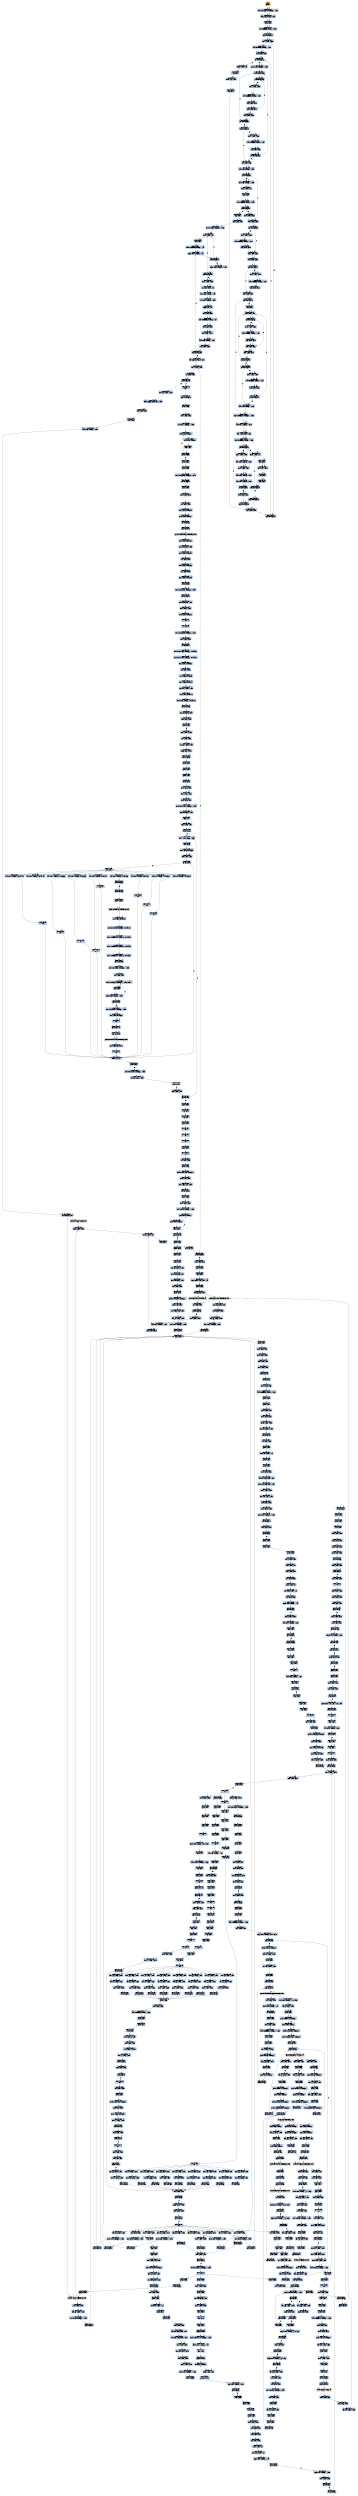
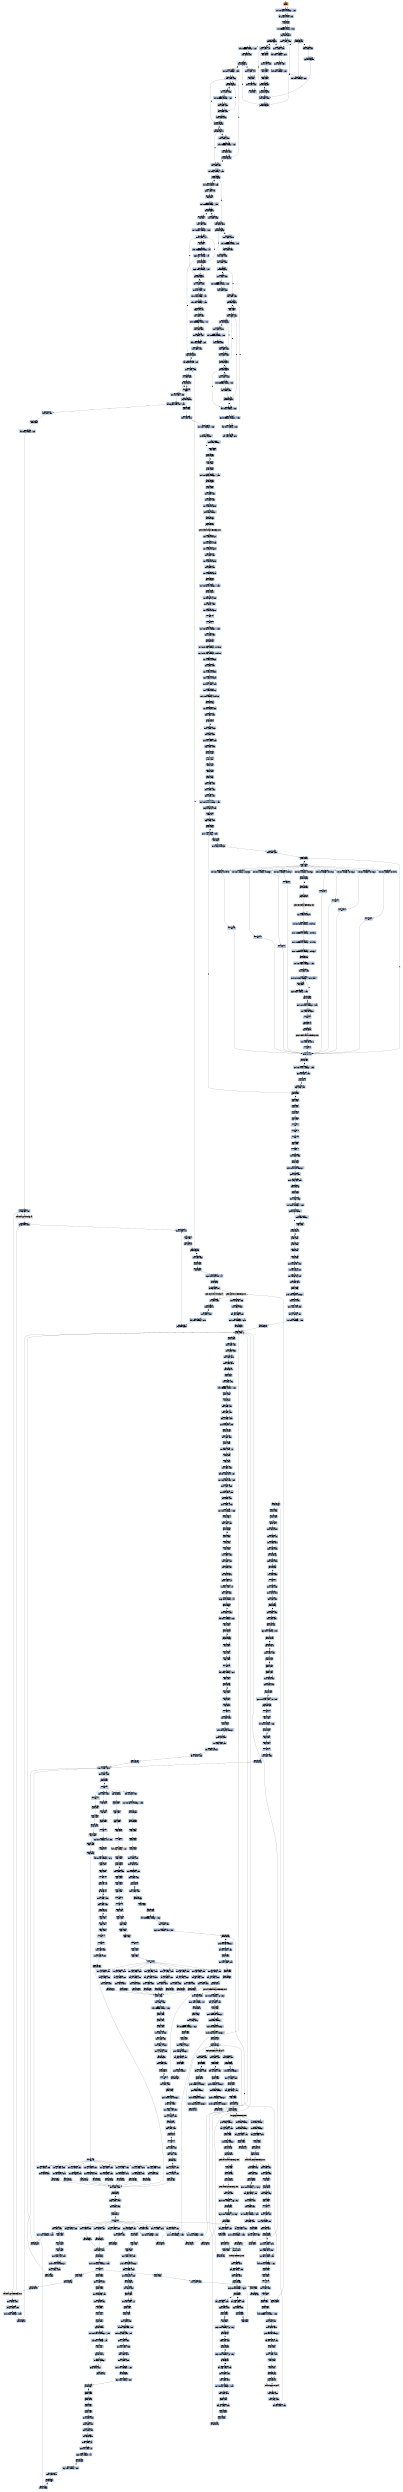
node "0x00436aa8 cmpl $0xfffffffc<UINT8>, %ebp": removed
node "0x00406280 leal -32(%ebp), %ecx": label "0x00406280 leal -32(%ebp), %ecx" -> "0x00406280 leal -32(%ebp), %scasb"
node "0x004048dd movl %ecx, -8(%jae)": label "0x004048dd movl %ecx, -8(%jae)" -> "0x004048dd movl %ecx, -8(%ebp)"
